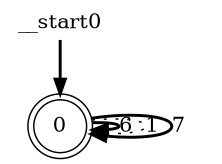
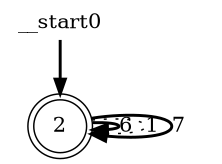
node "0": label "0" -> "2"
